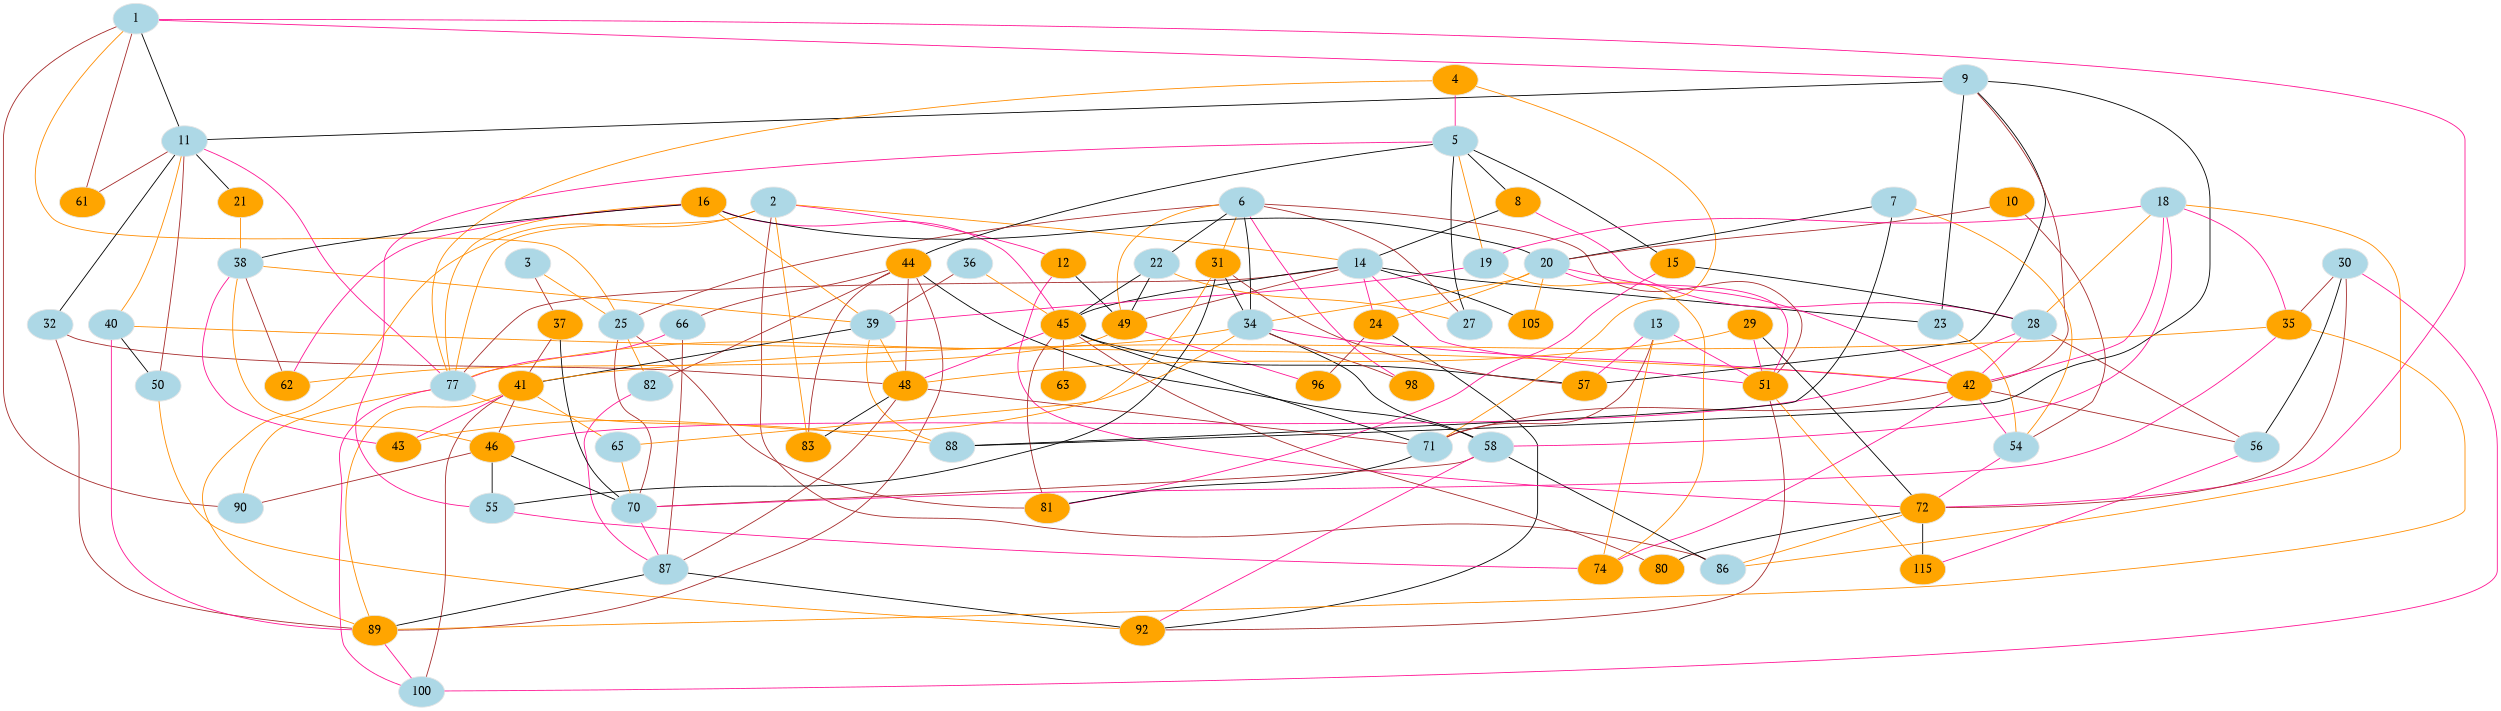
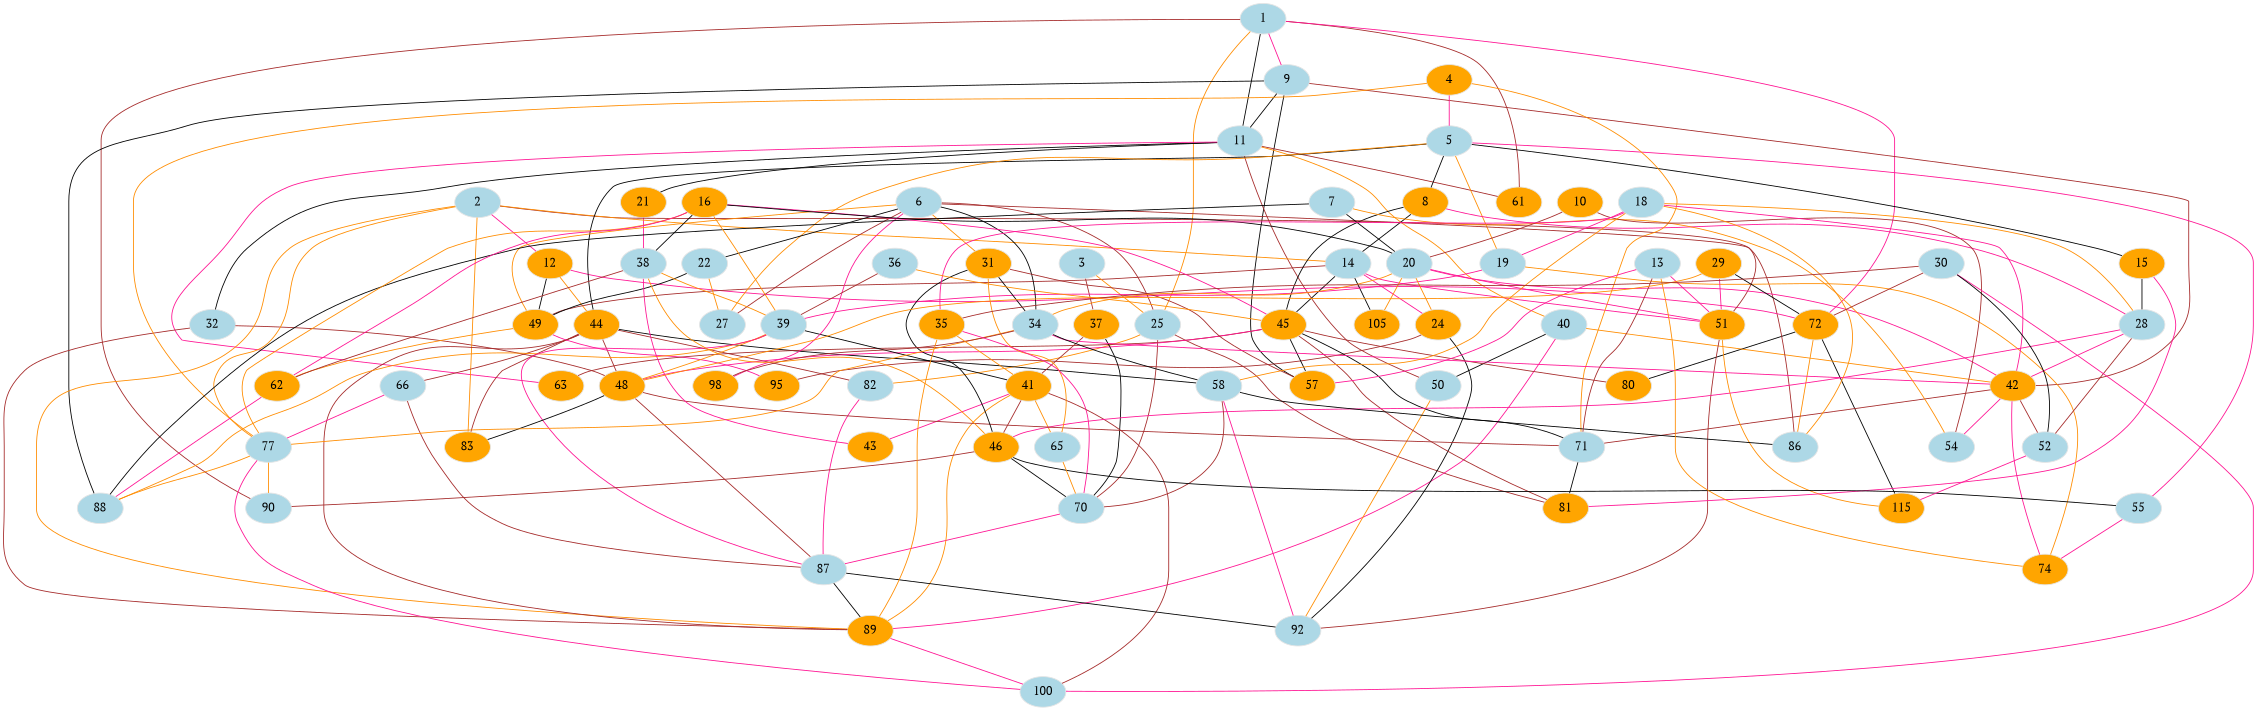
edge "21" -- "38": color darkorange -> deeppink
edge "5" -- "27": color black -> darkorange
edge "11" -- "77": now "11" -- "63"
edge "14" -- "77": removed
edge "12" -- "44": added
edge "22" -- "45": now "8" -- "45"
node "23": removed
node "96": label "96" -> "95"
edge "39" -- "87": added
edge "34" -- "43": removed
edge "18" -- "58": color deeppink -> darkorange
edge "62" -- "88": added
node "56": label "56" -> "52"
edge "31" -- "55": now "31" -- "46"
edge "54" -- "72": removed
node "92": fillcolor orange -> lightblue
